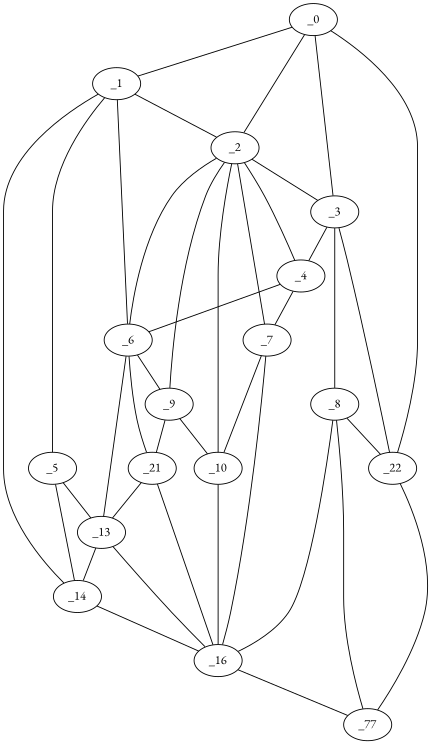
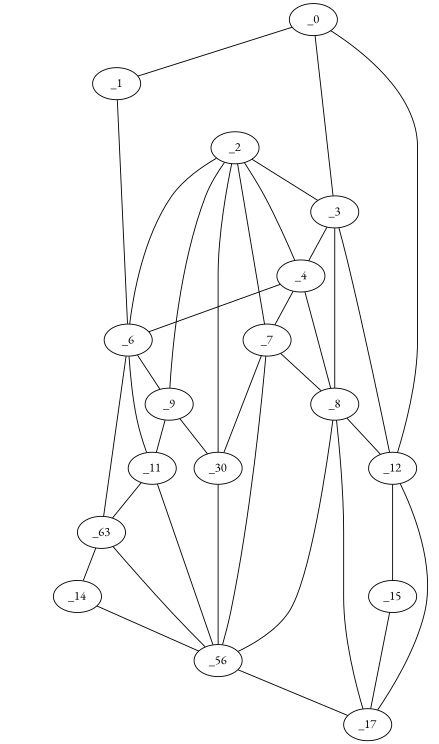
edge "_0" -- "_2": removed
edge "_1" -- "_2": removed
edge "_1" -- "_14": removed
edge "_4" -- "_8": added
edge "_7" -- "_8": added
node "_5": removed
node "_21": label "_21" -> "_11"
node "_10": label "_10" -> "_30"
node "_22": label "_22" -> "_12"
node "_13": label "_13" -> "_63"
node "_15": added
node "_16": label "_16" -> "_56"
node "_77": label "_77" -> "_17"
